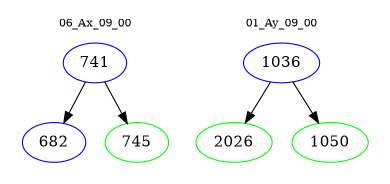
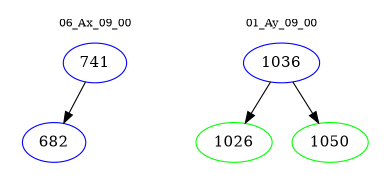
node "745": removed
node "2026": label "2026" -> "1026"
